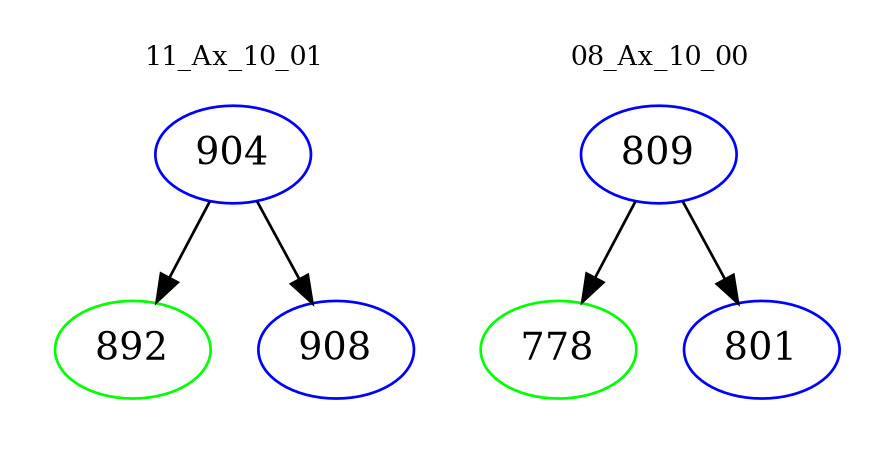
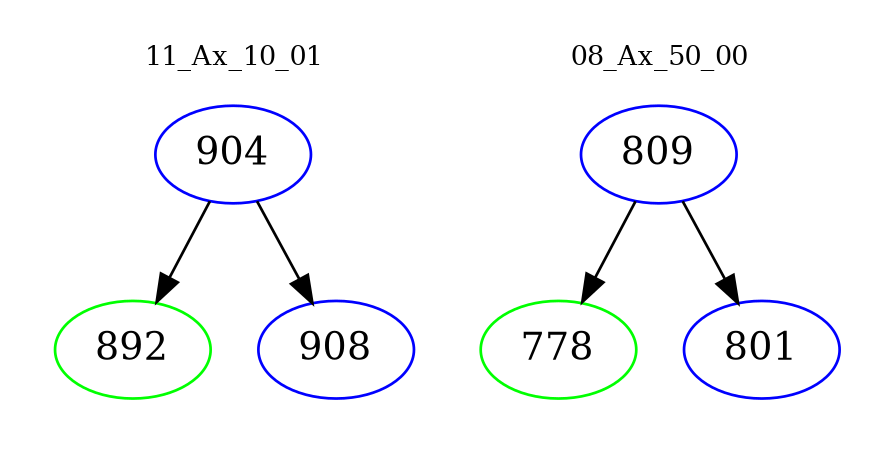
cluster "08_Ax_10_00": label "08_Ax_10_00" -> "08_Ax_50_00"
